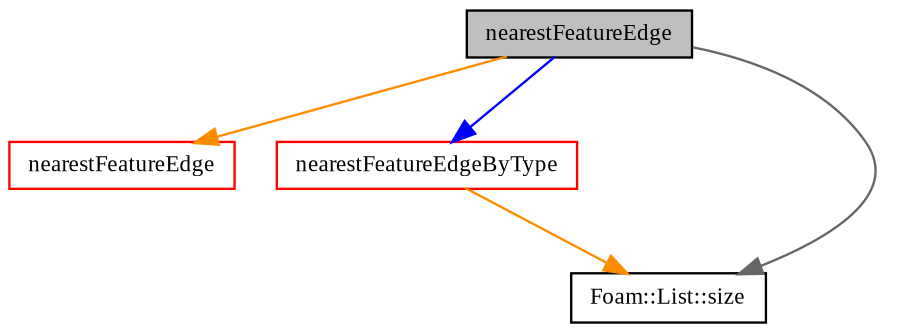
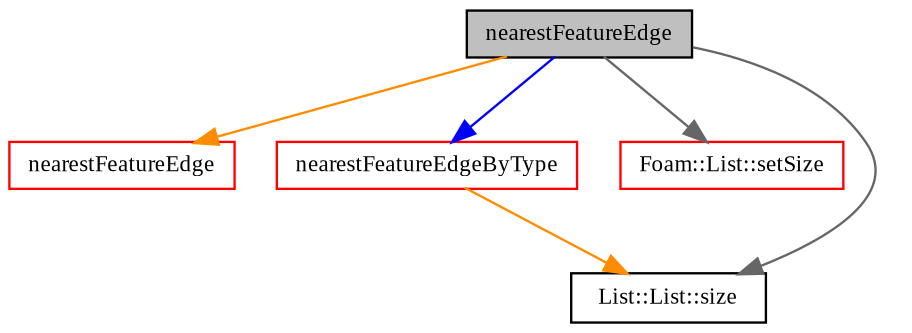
node "Foam::List::setSize": added
node "Foam::List::size": label "Foam::List::size" -> "List::List::size"
